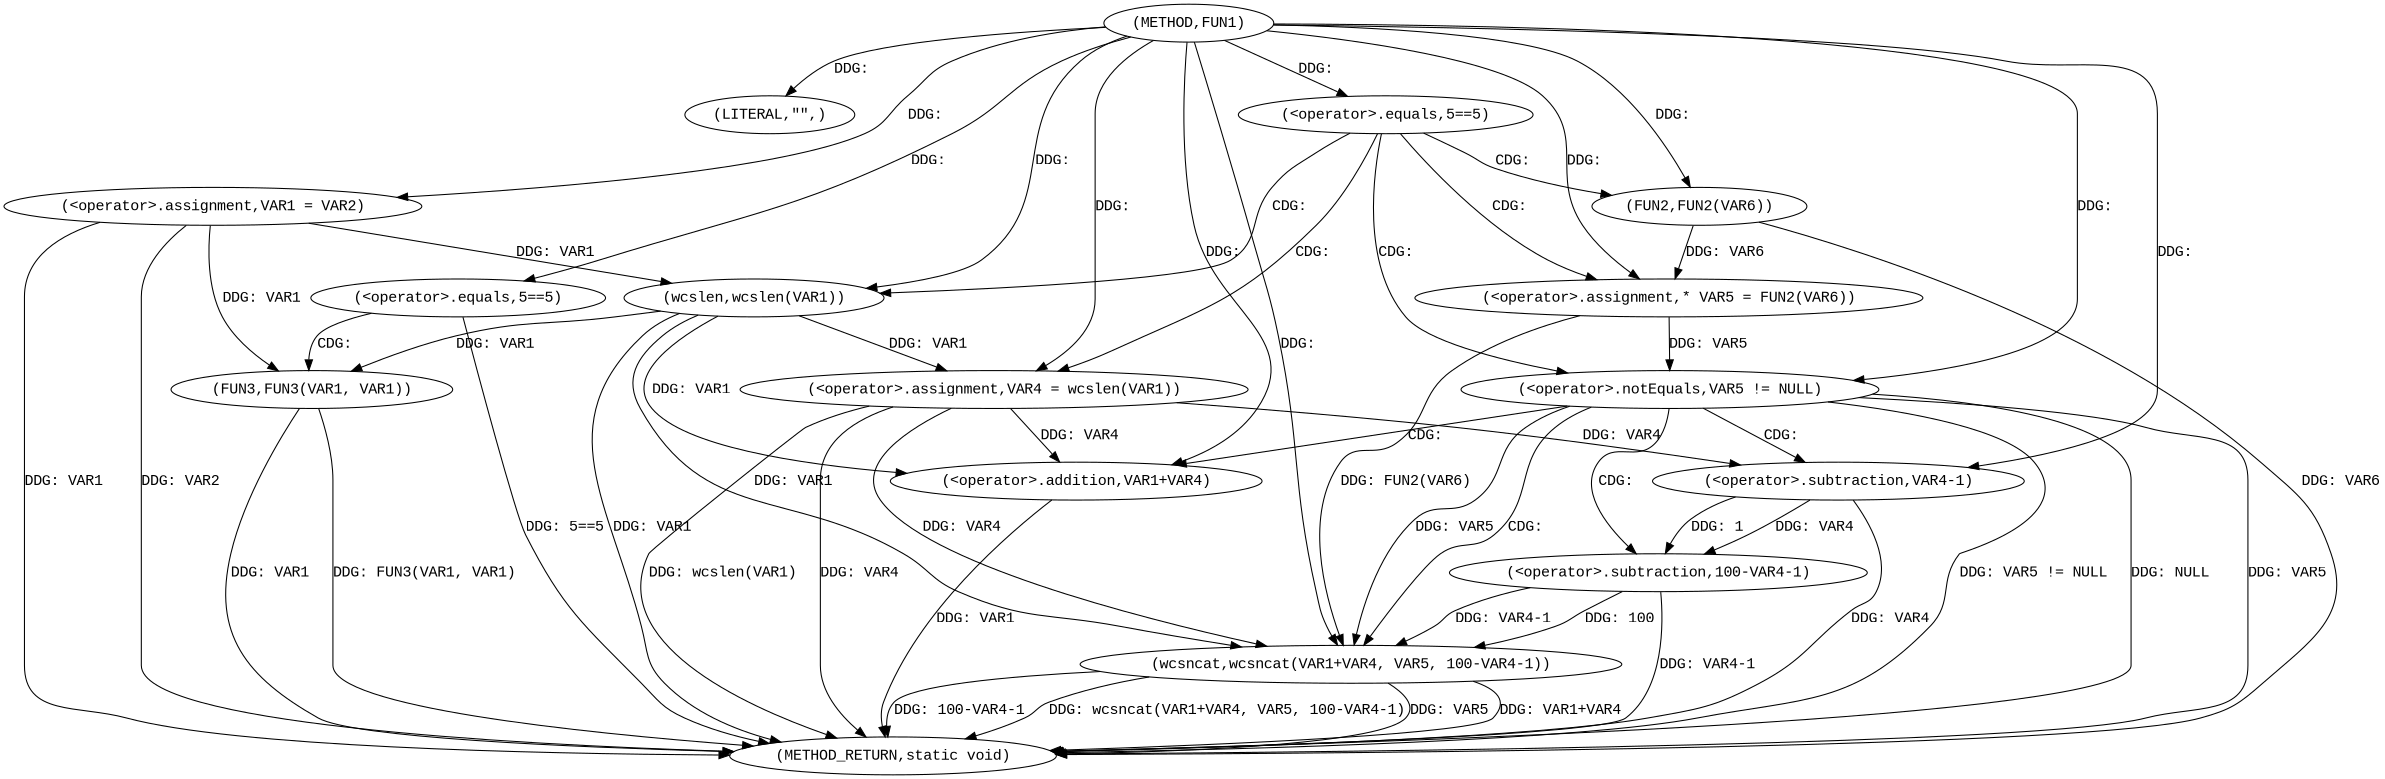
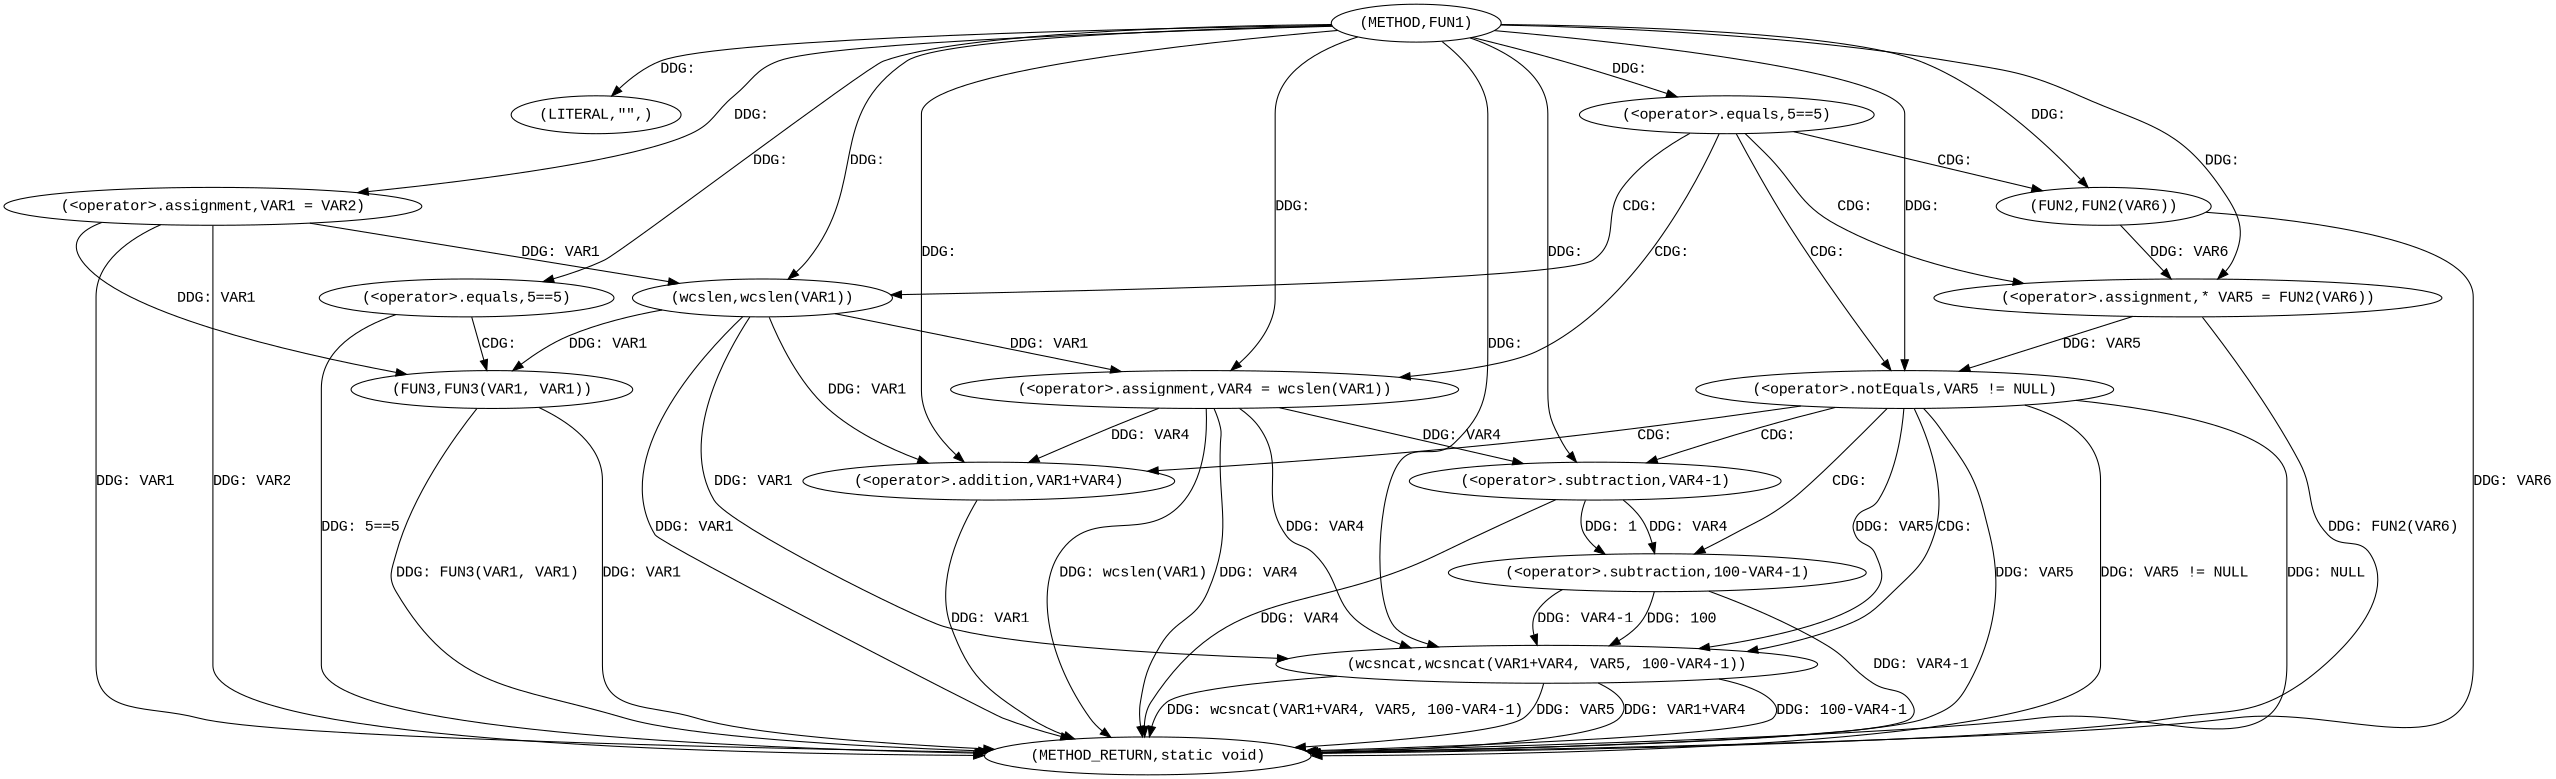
edge "(<operator>.assignment,* VAR5 = FUN2(VAR6))" -> "(wcsncat,wcsncat(VAR1+VAR4, VAR5, 100-VAR4-1))": now "(<operator>.assignment,* VAR5 = FUN2(VAR6))" -> "(METHOD_RETURN,static void)"
